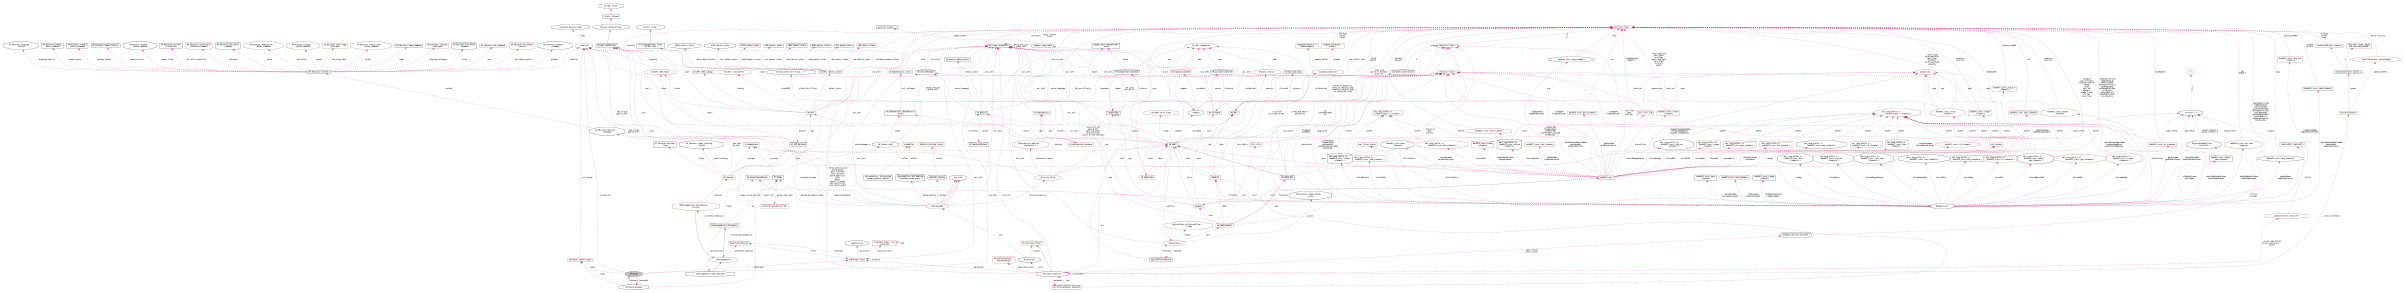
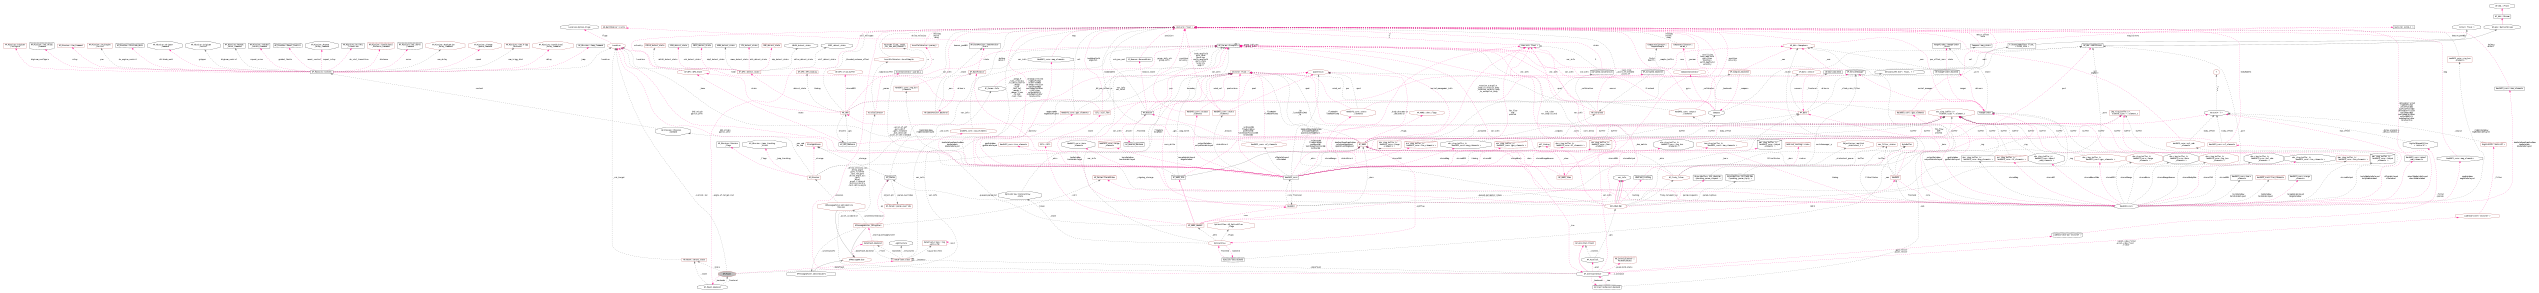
edge "Compass::mag_state" -> "Vector3< int16_t >": color gray40 -> deeppink
node "AP_Mission::Altitude_Wait": added
node "AP_Mission::Do_Engine _Control": shape cylinder -> box
edge "AP_Param::Info" -> "AP_BattMonitor::BattMonitor _State": now "AP_BattMonitor" -> "AP_BattMonitor::BattMonitor _State"
edge "GCS_MAVLINK" -> "ObjectBuffer< GCS_MAVLINK ::pending_param_request >": added, label "param_requests"
